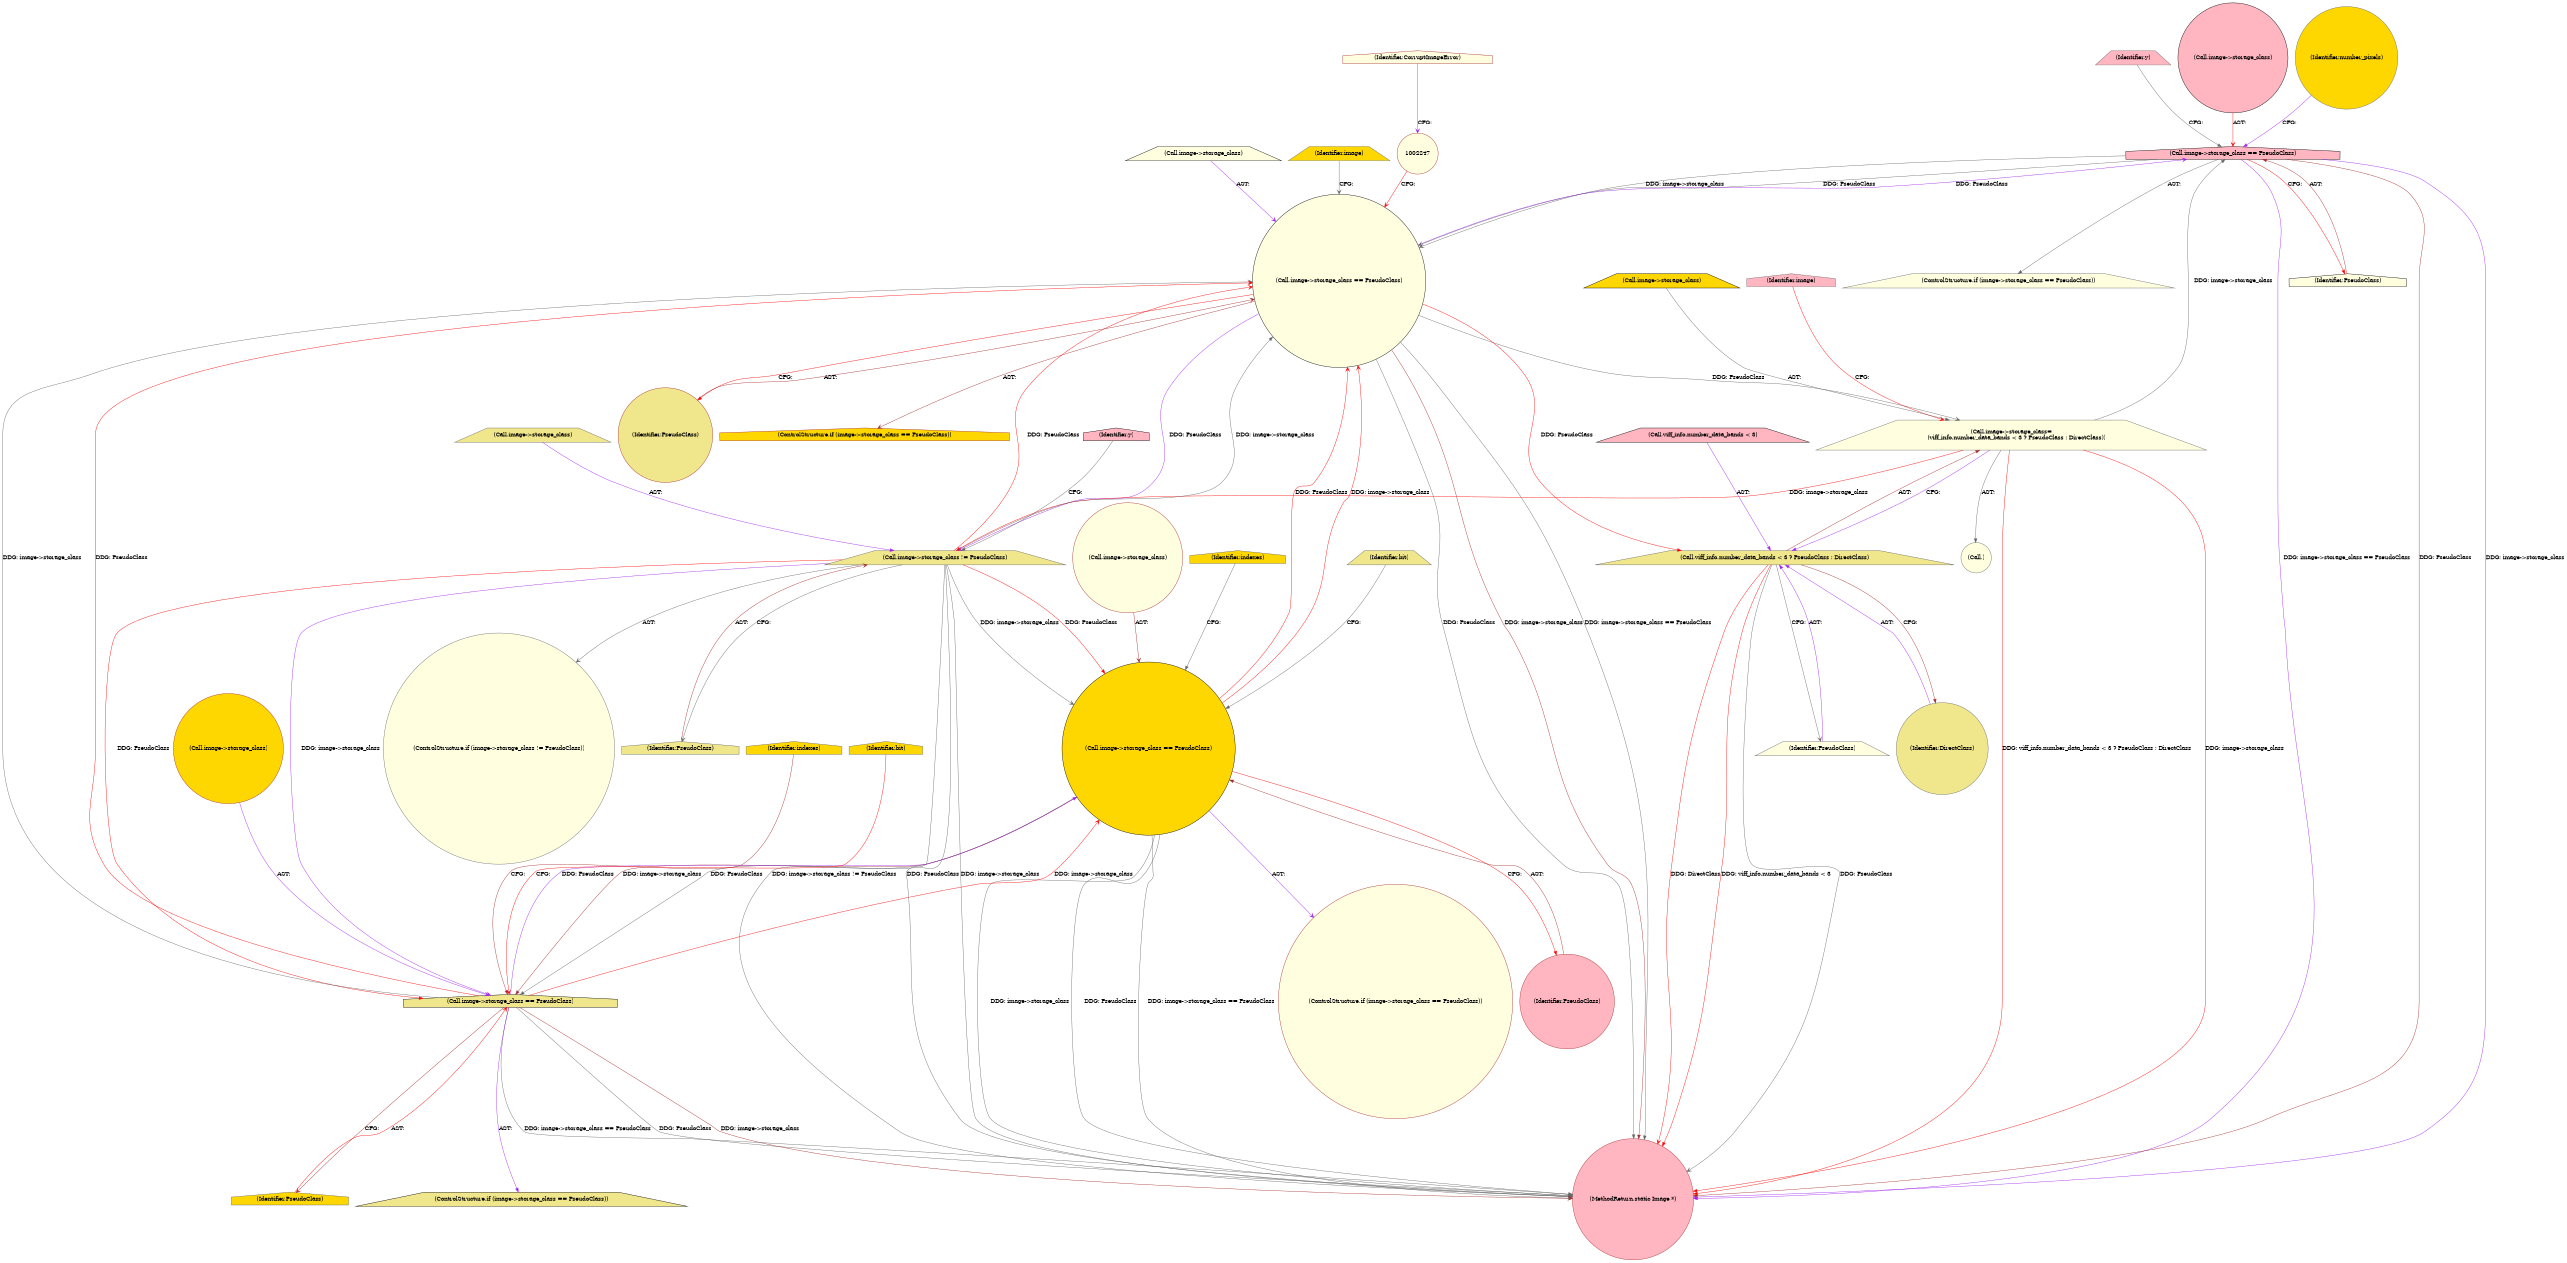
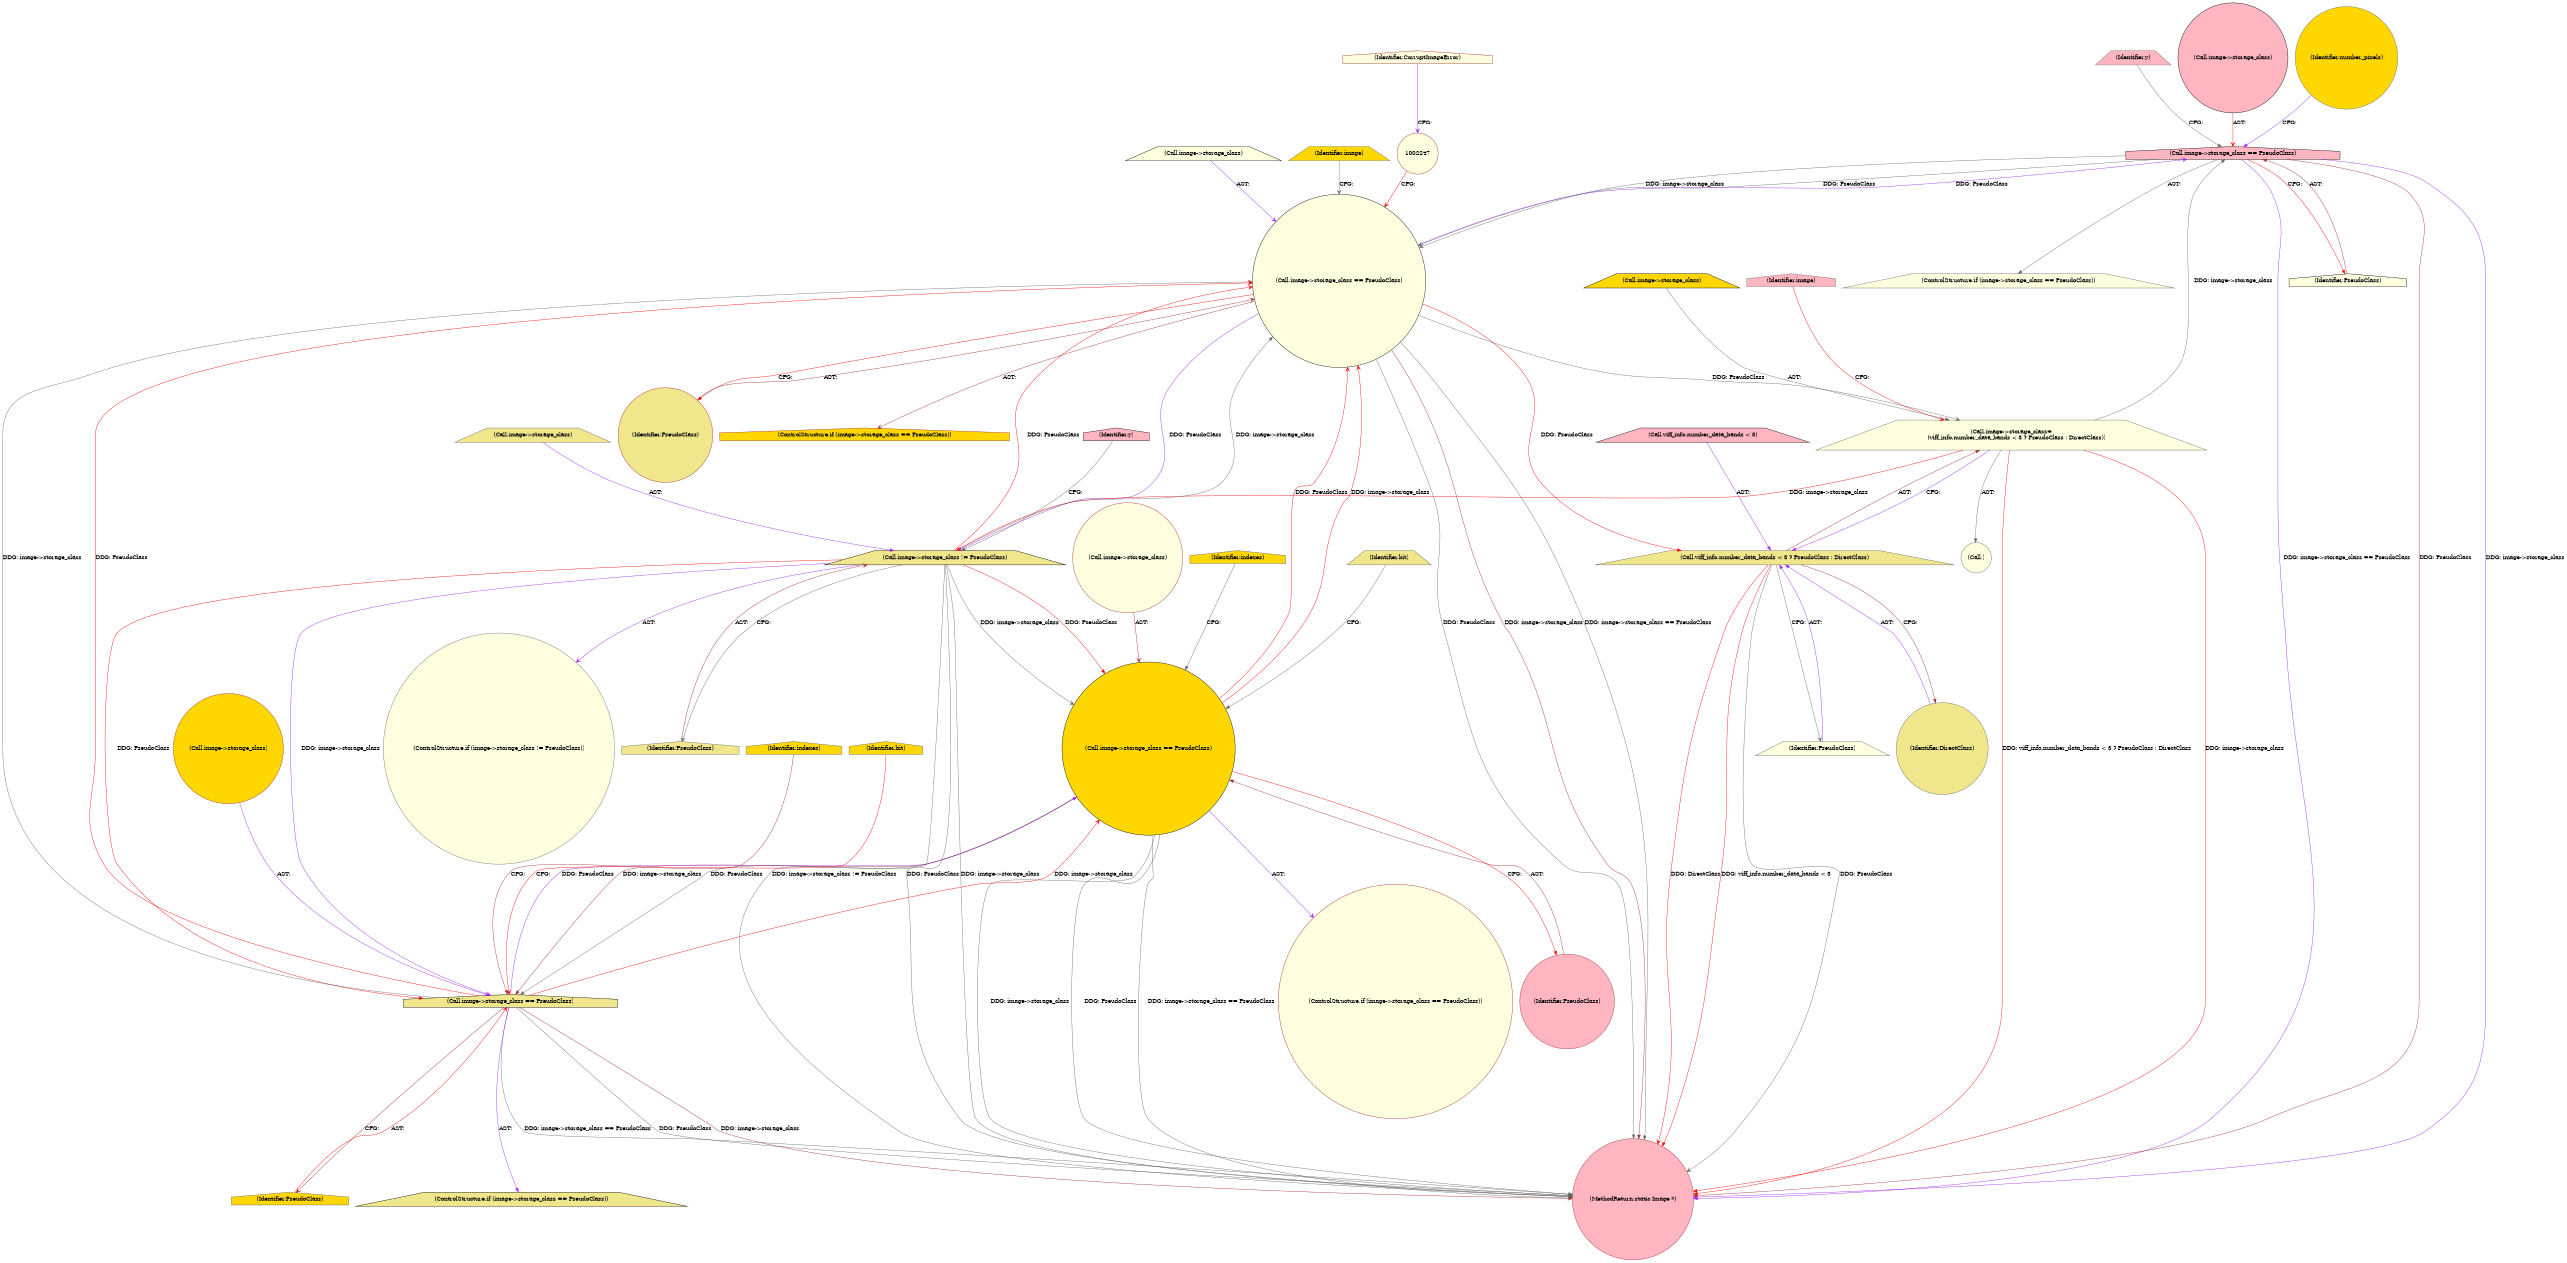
node "(Call,image->storage_class != PseudoClass)": color gray40 -> black
edge "(Call,image->storage_class != PseudoClass)" -> "(ControlStructure,if (image->storage_class != PseudoClass))": color gray40 -> purple
